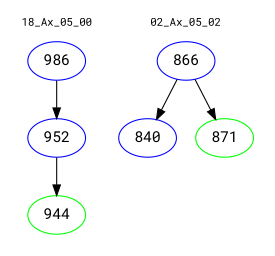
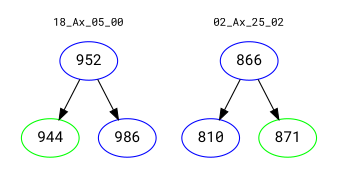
cluster "02_Ax_05_02": label "02_Ax_05_02" -> "02_Ax_25_02"
edge "986" -> "952": reversed
node "840": label "840" -> "810"
